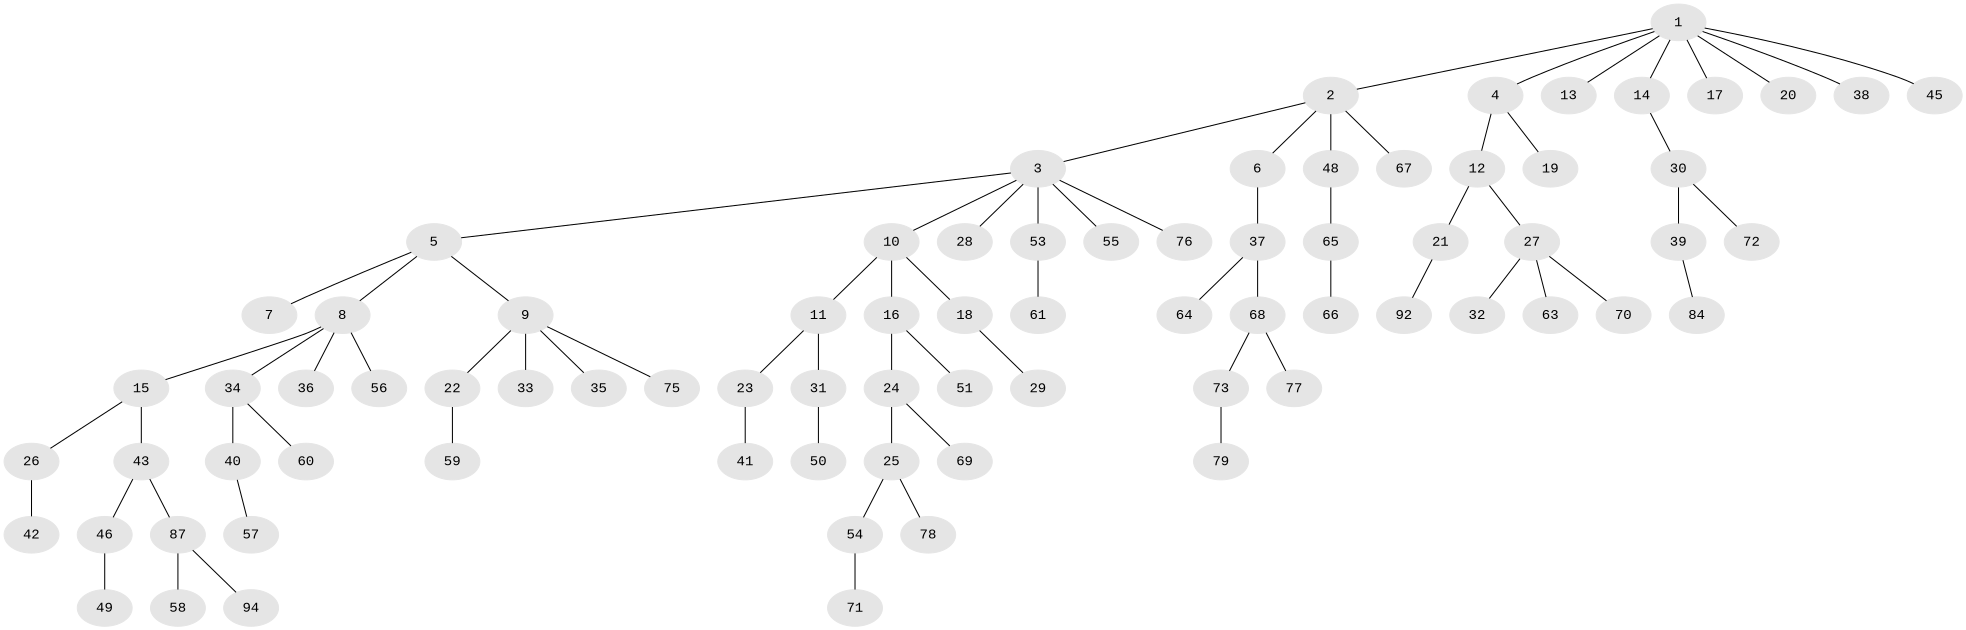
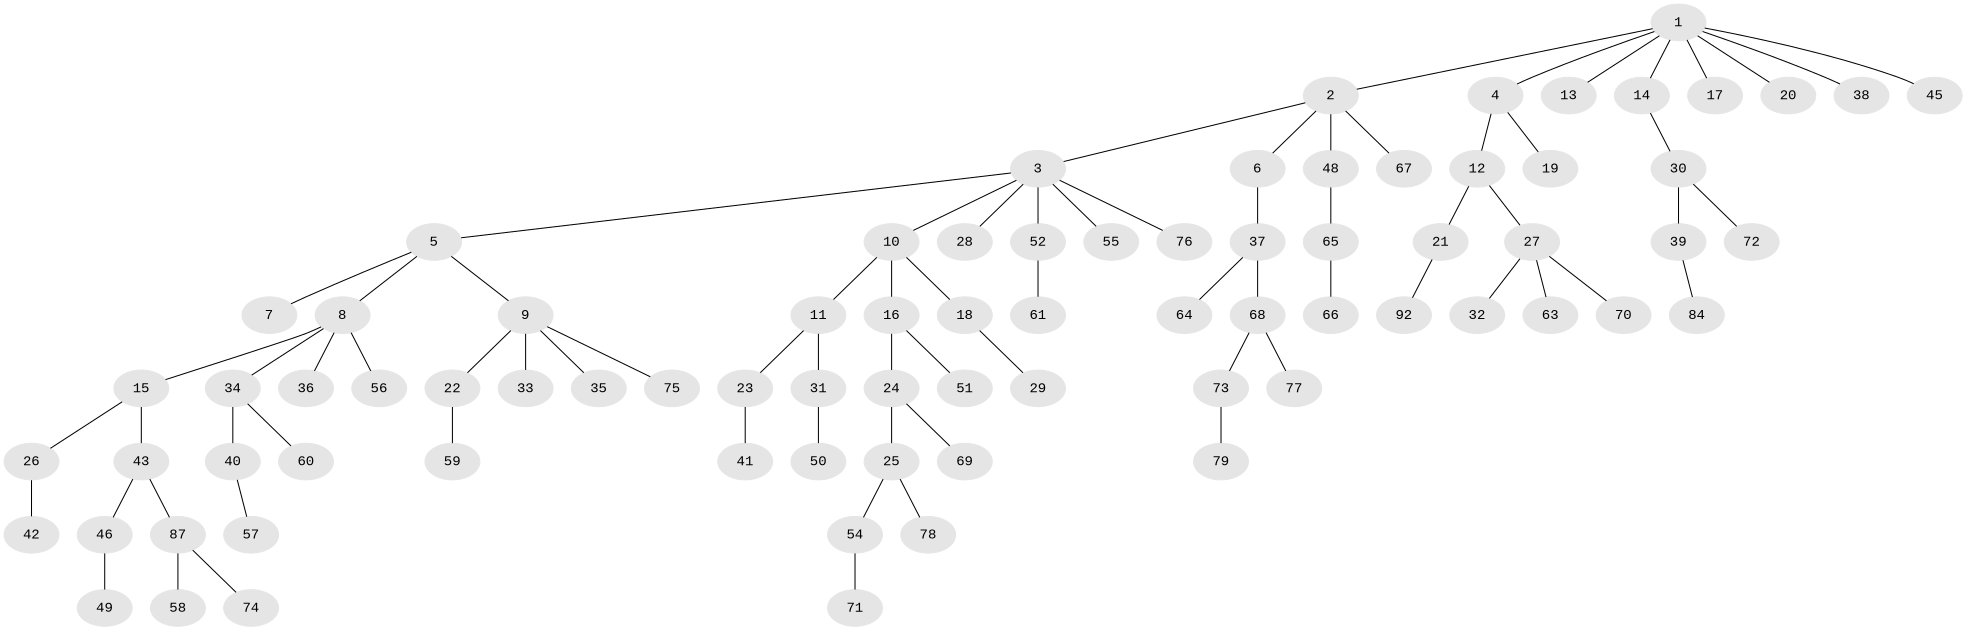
node "53": label "53" -> "52"
node "94": label "94" -> "74"
